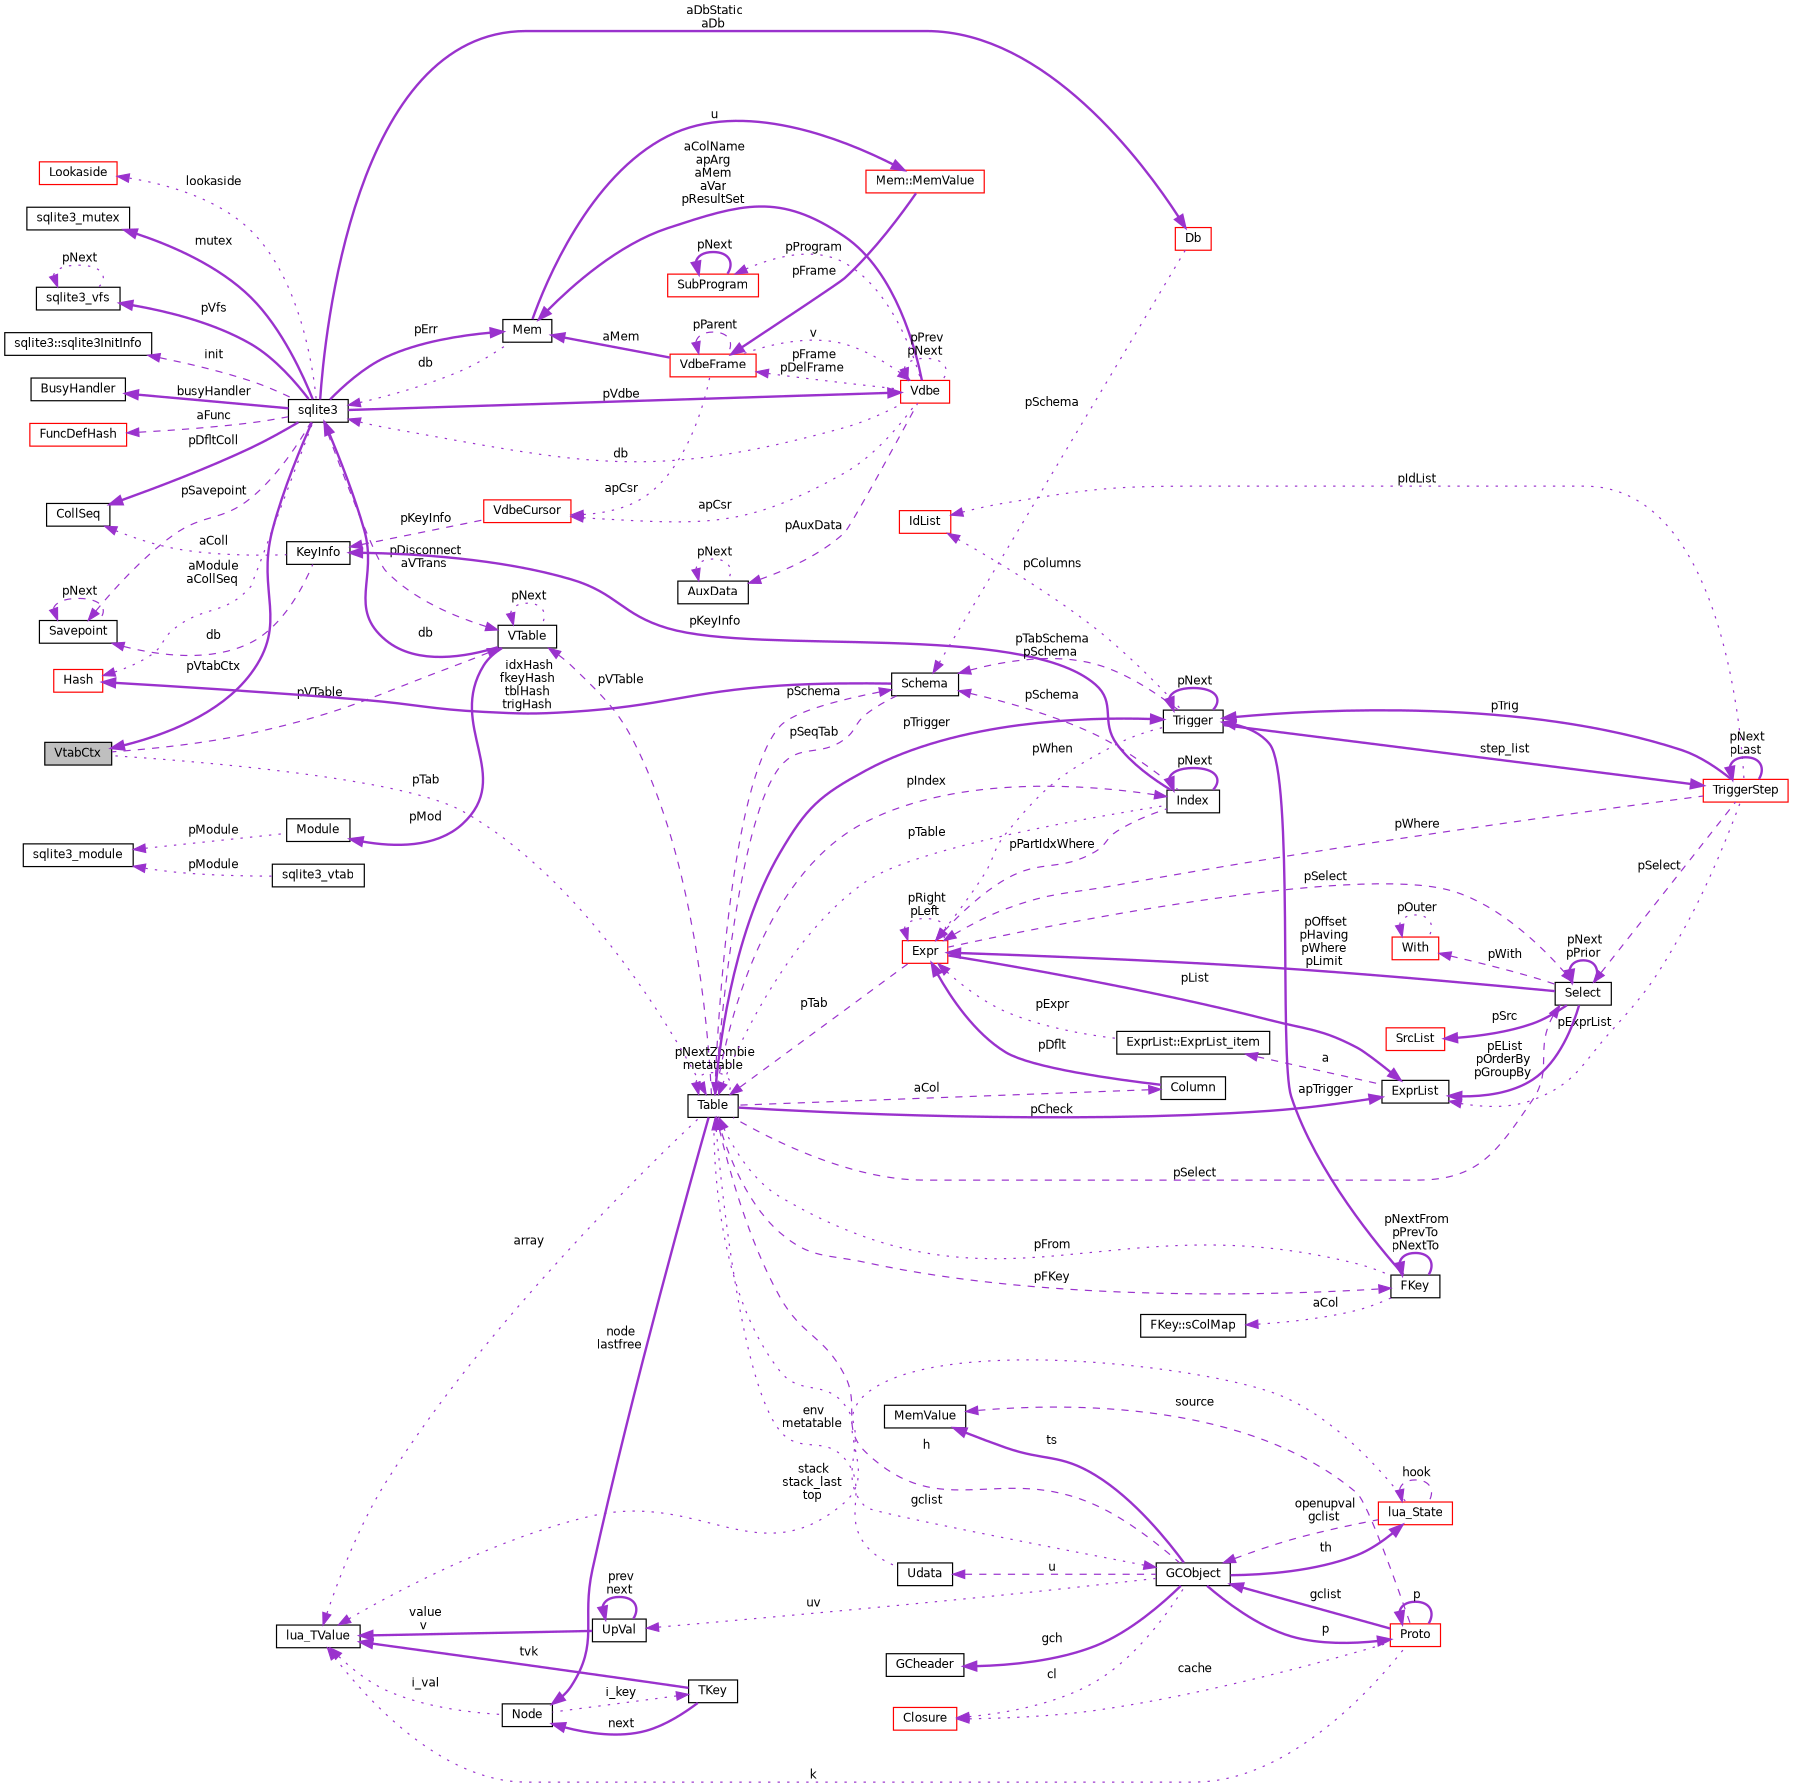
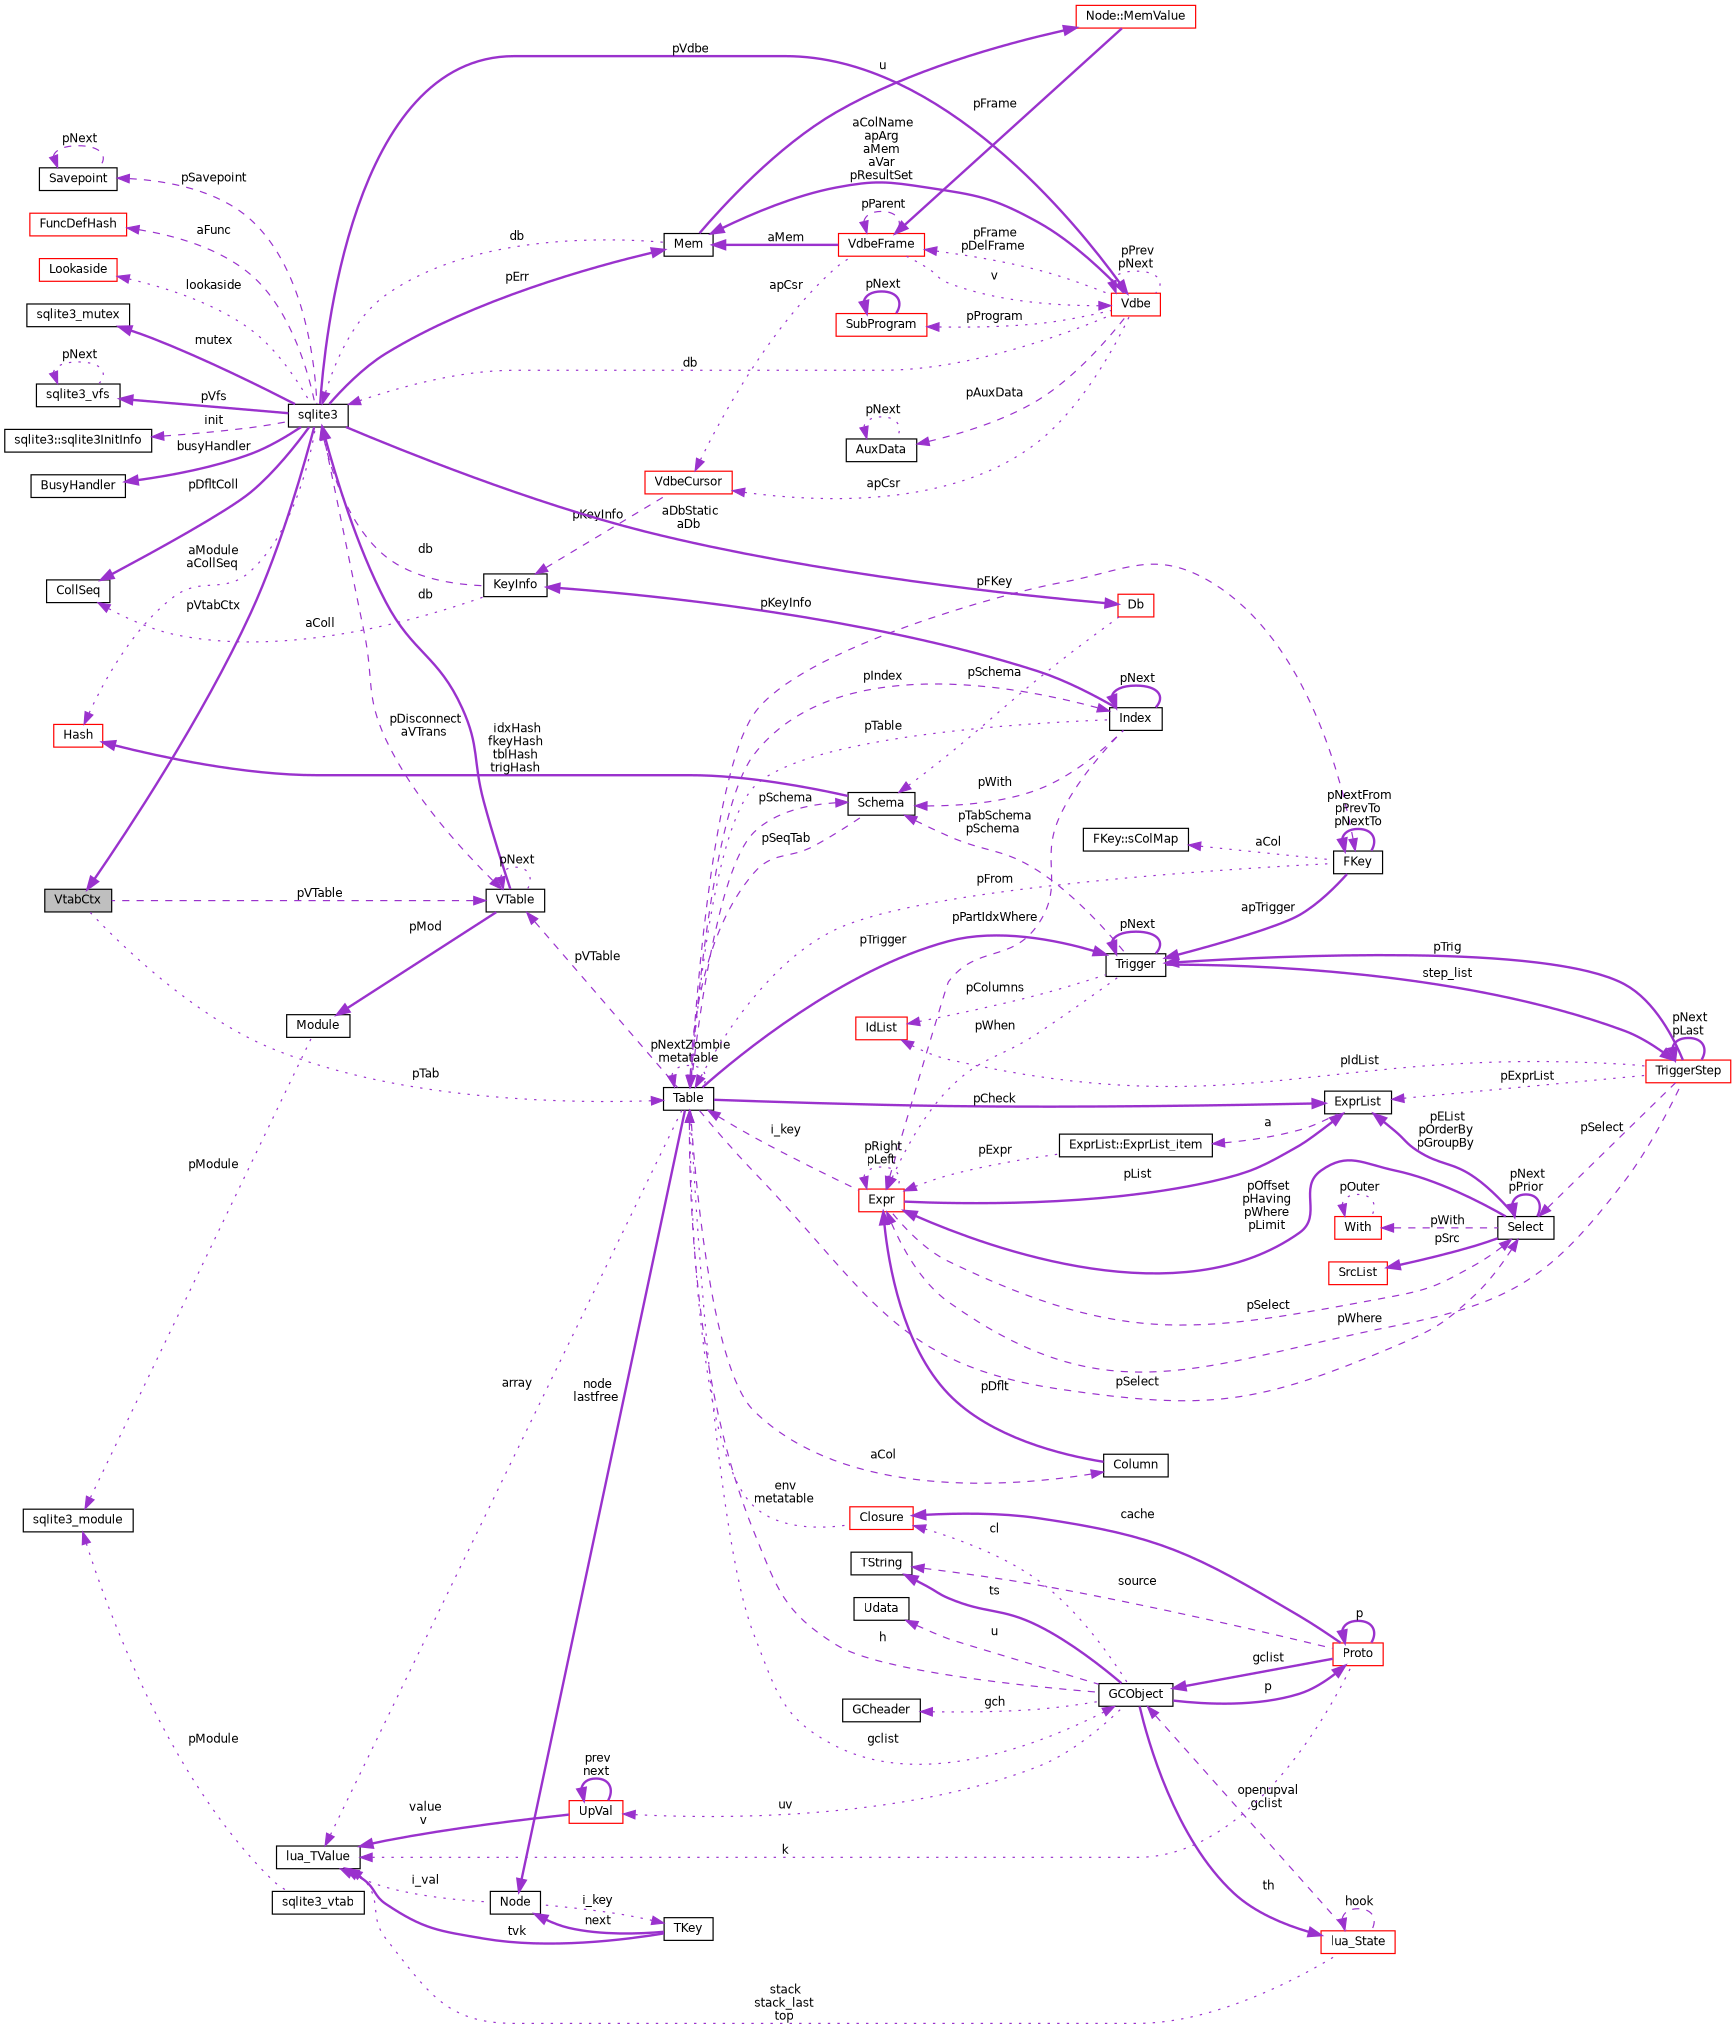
node "Mem::MemValue": label "Mem::MemValue" -> "Node::MemValue"
edge "KeyInfo" -> "Savepoint": now "KeyInfo" -> "sqlite3"
edge "Index" -> "Schema": label " pSchema" -> " pWith"
edge "Expr" -> "Table": label " pTab" -> " i_key"
edge "Udata" -> "Table": now "Closure" -> "Table"
node "MemValue": label "MemValue" -> "TString"
node "UpVal": color black -> red
edge "GCObject" -> "GCheader": style bold -> dotted
edge "Proto" -> "Closure": style dotted -> bold
